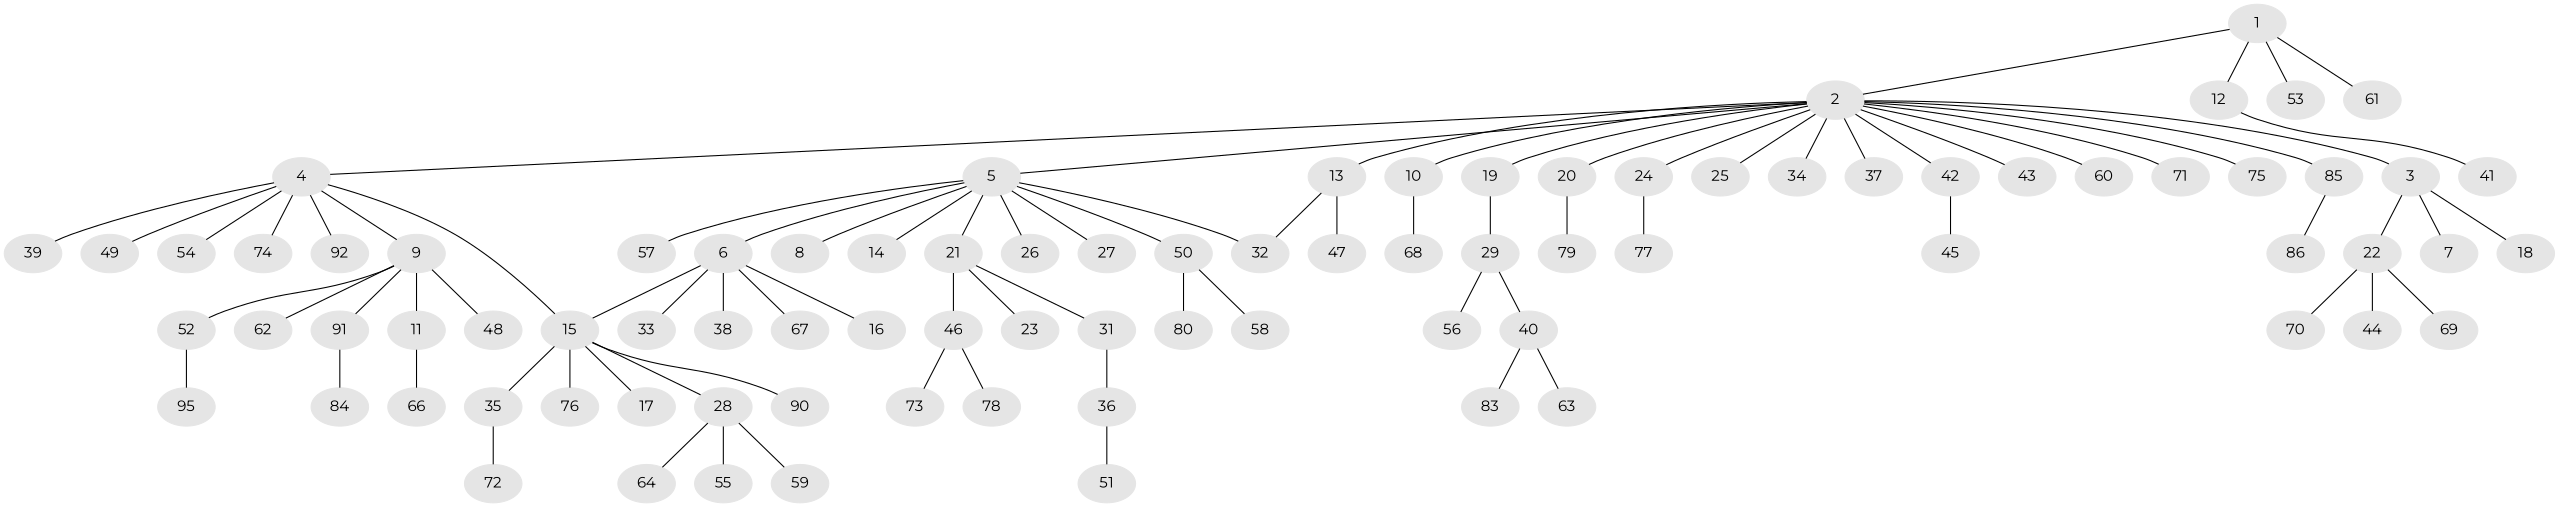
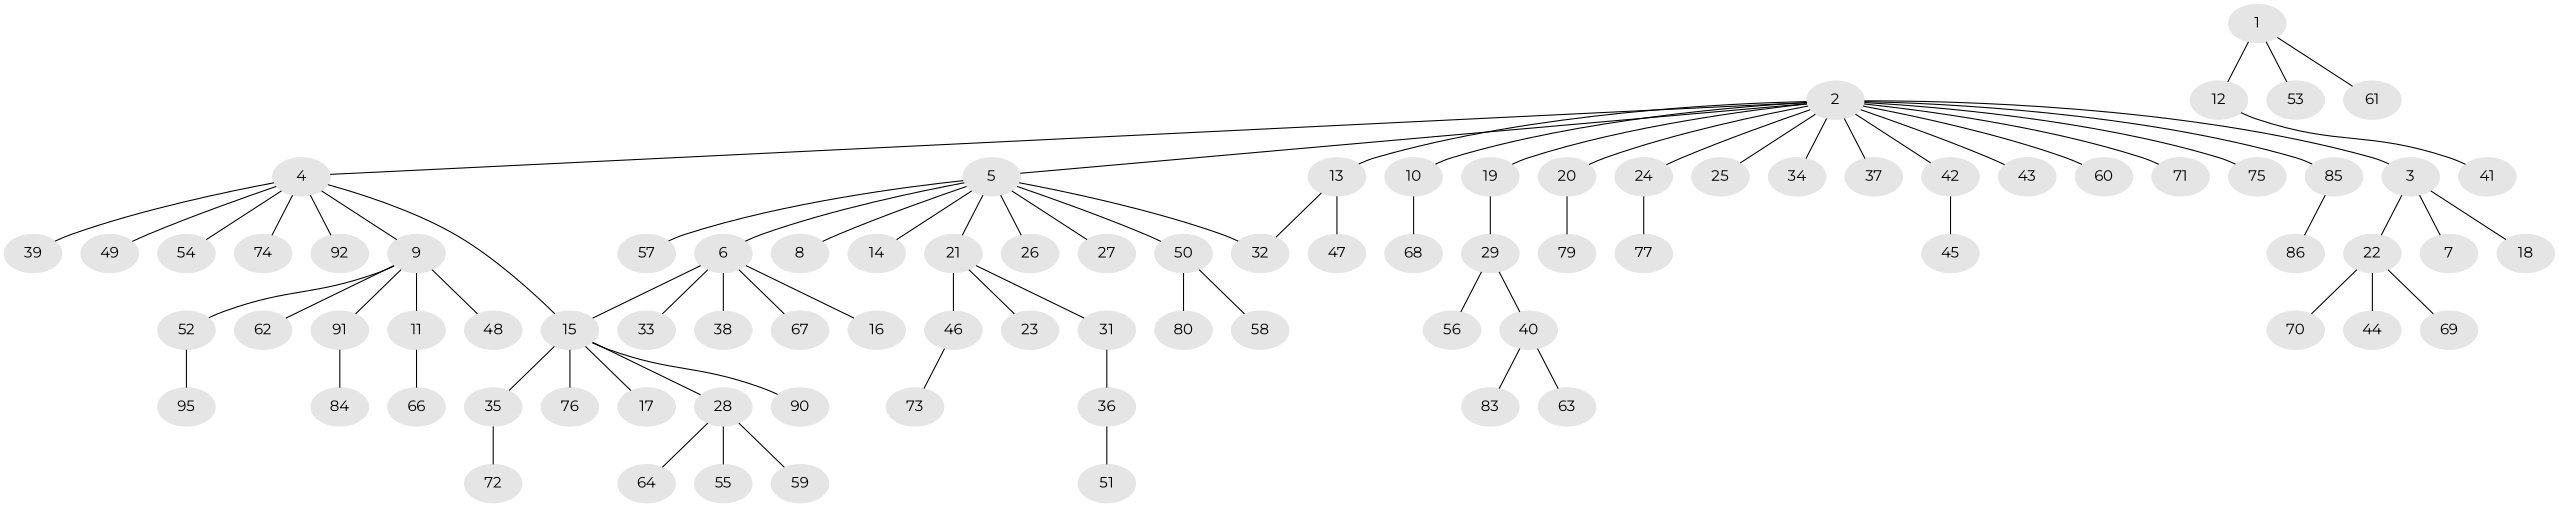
edge "1" -- "2": removed
node "78": removed
